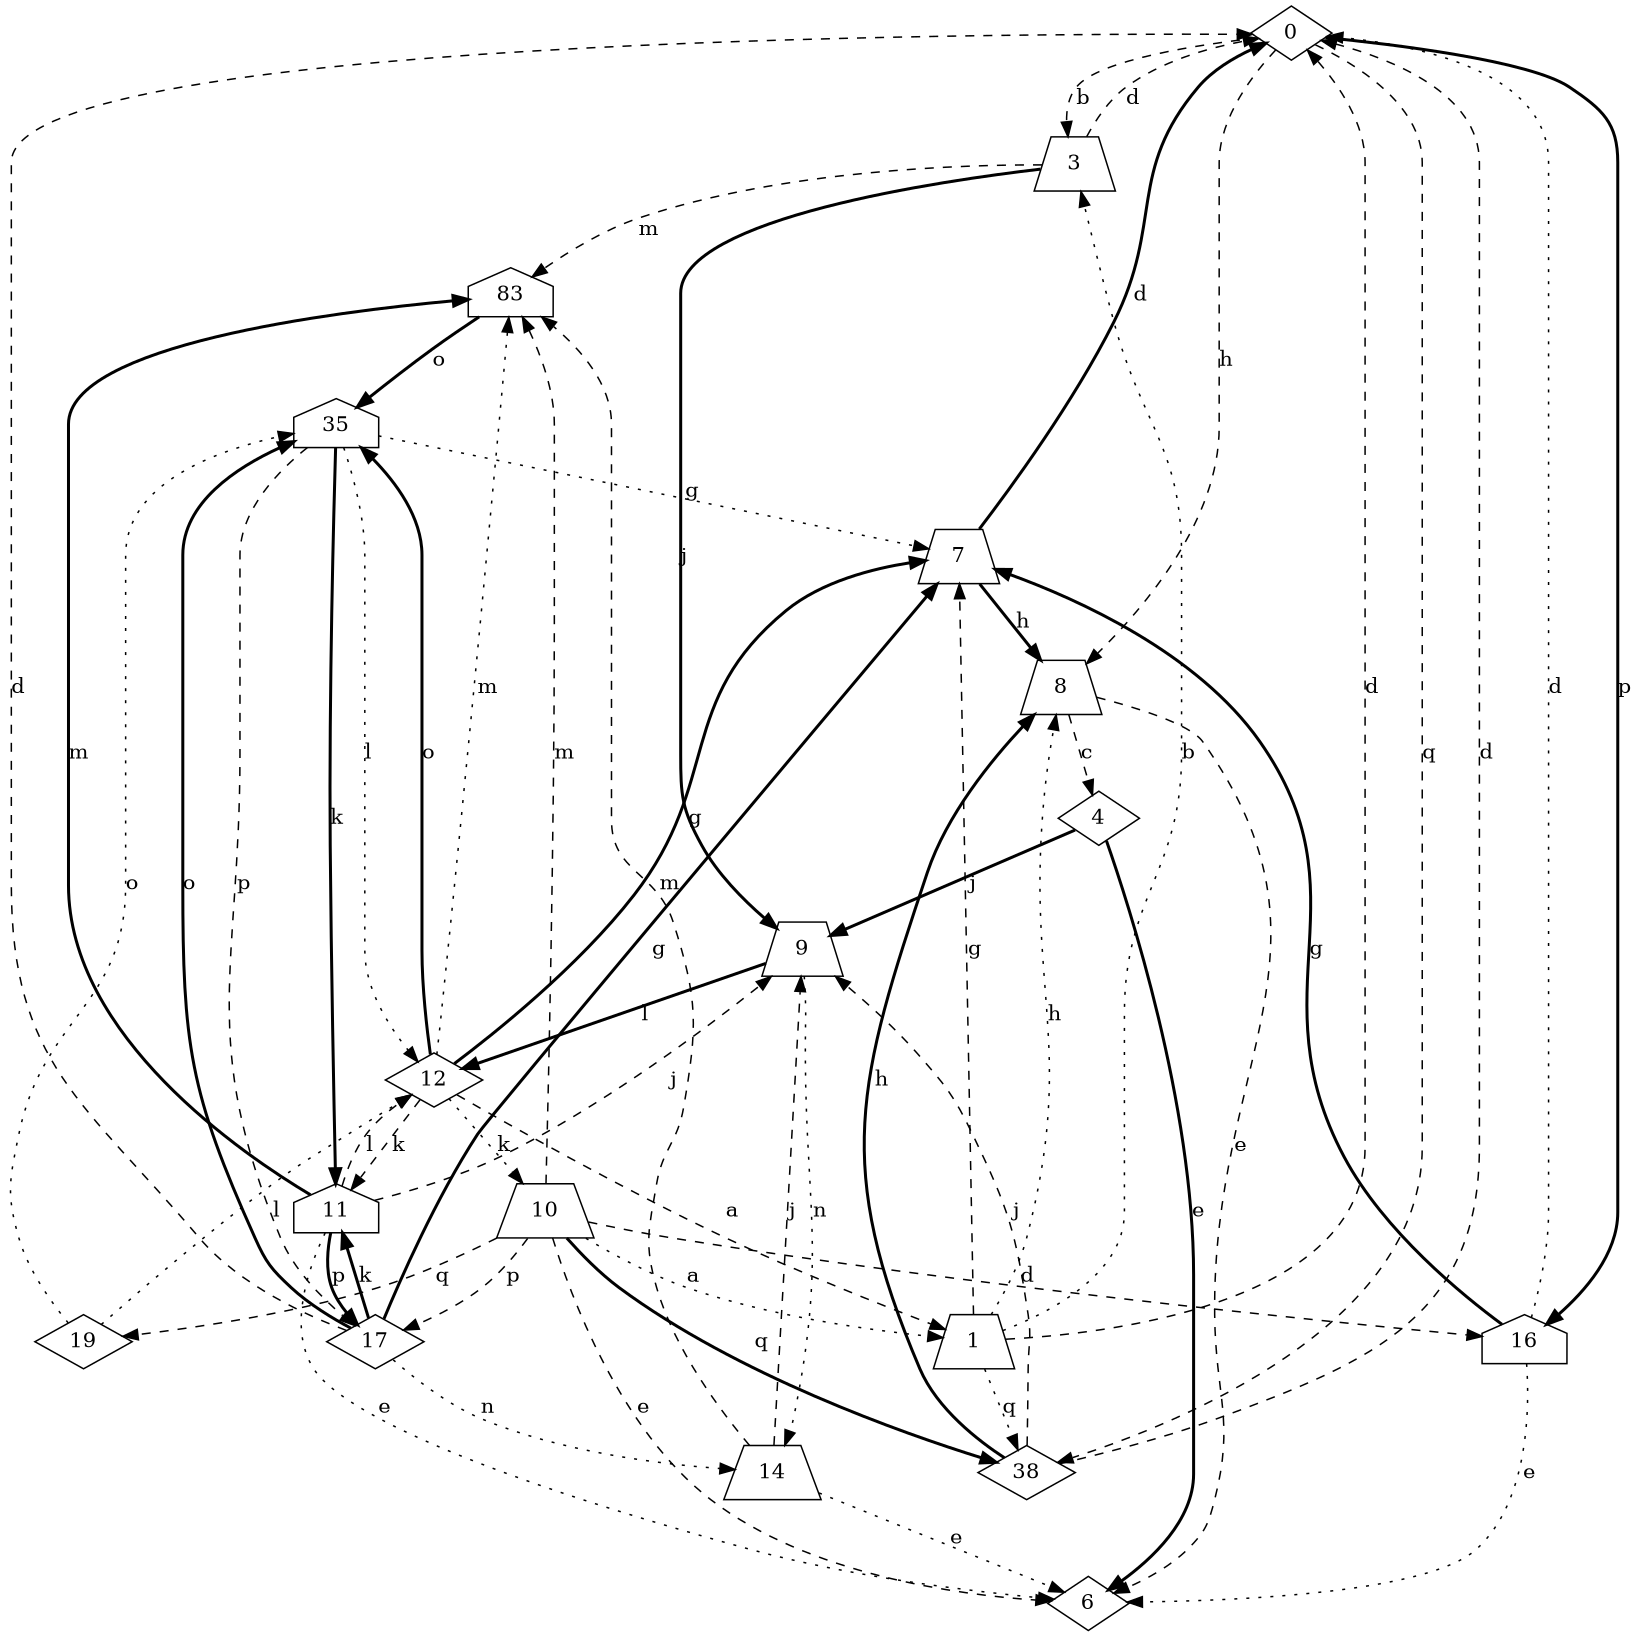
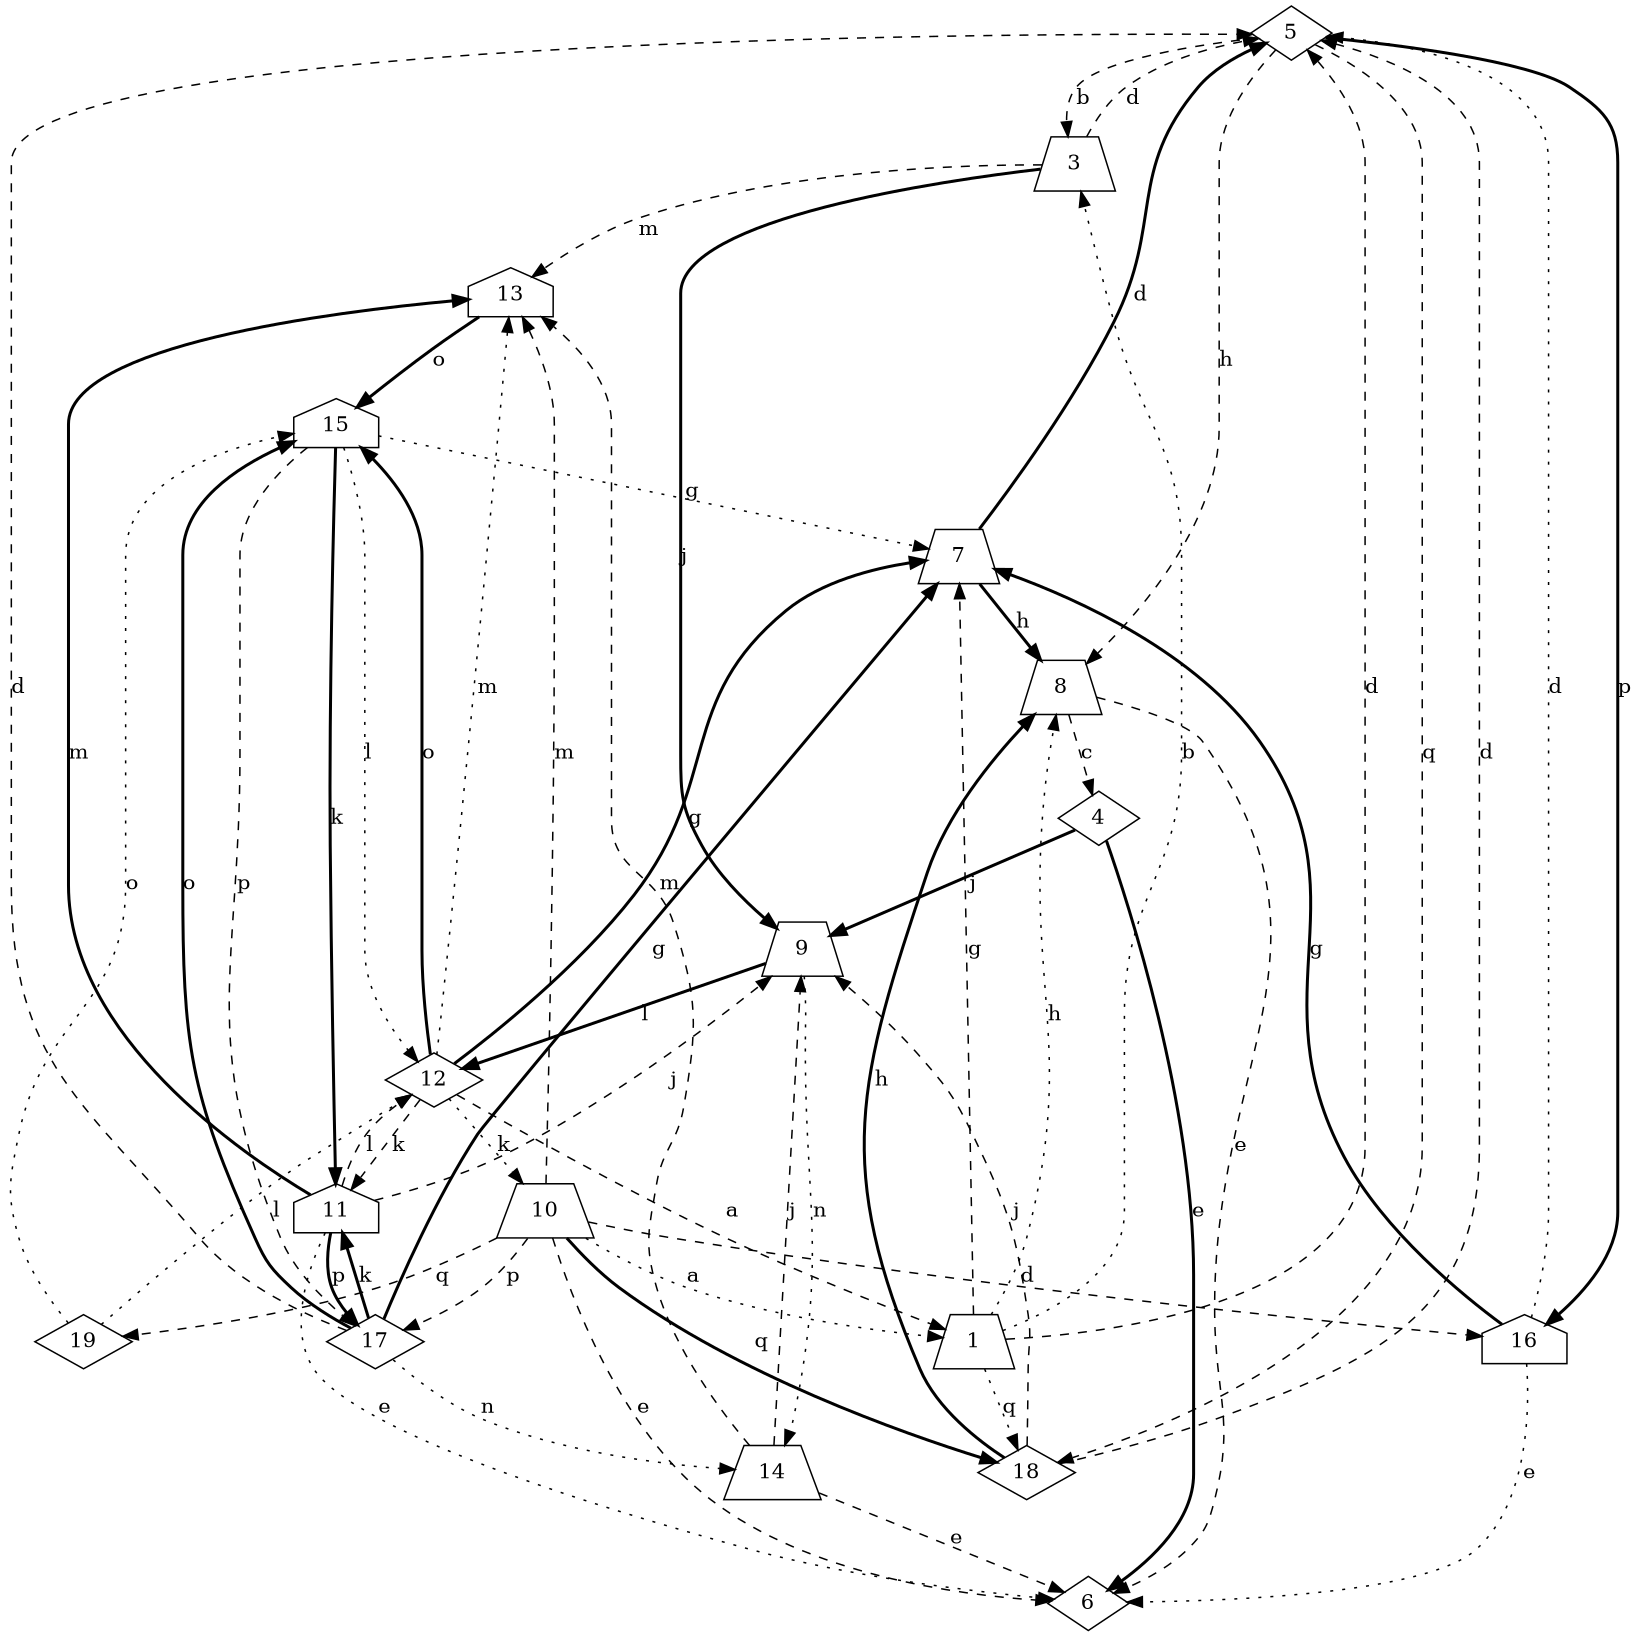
node "0": label "0" -> "5"
node "83": label "83" -> "13"
node "35": label "35" -> "15"
node "38": label "38" -> "18"
edge "14" -> "6": style dotted -> dashed
